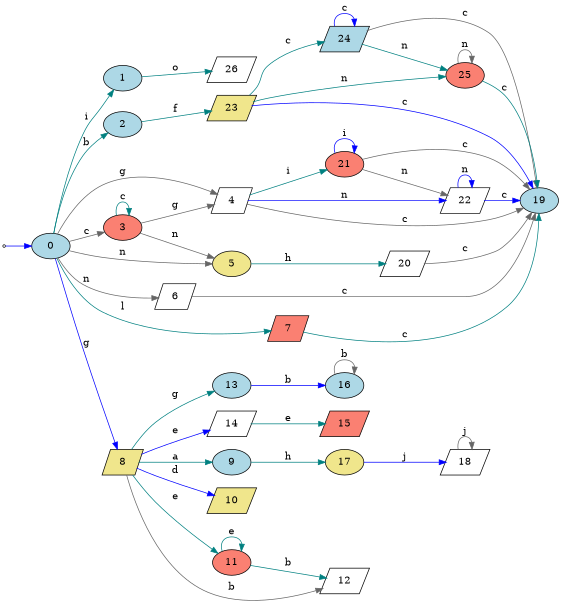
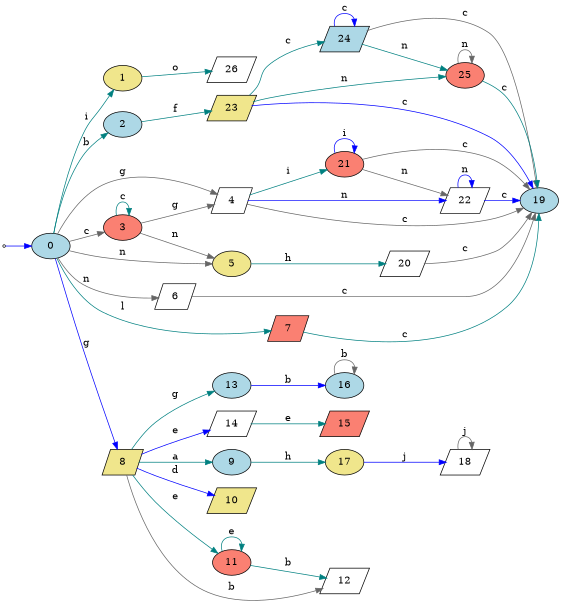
node "1": fillcolor lightblue -> khaki
